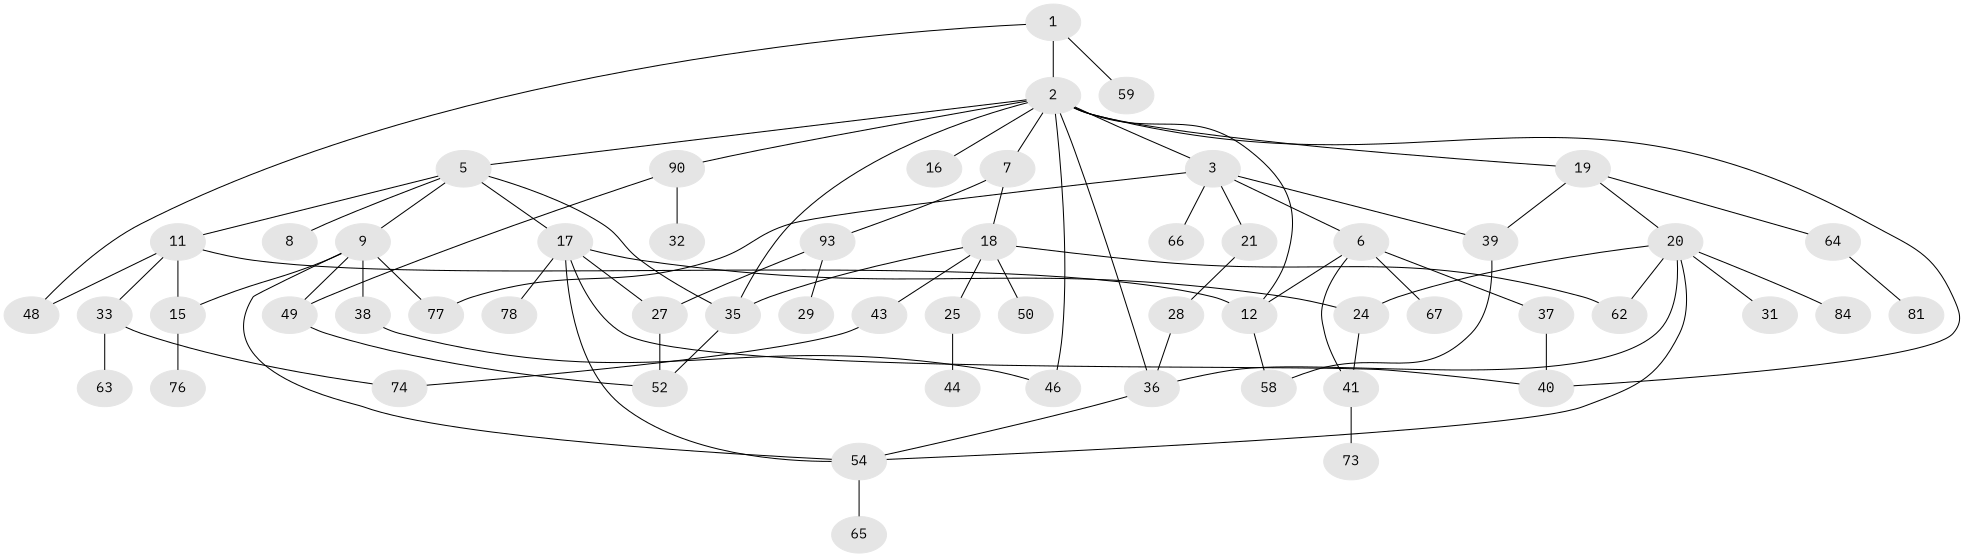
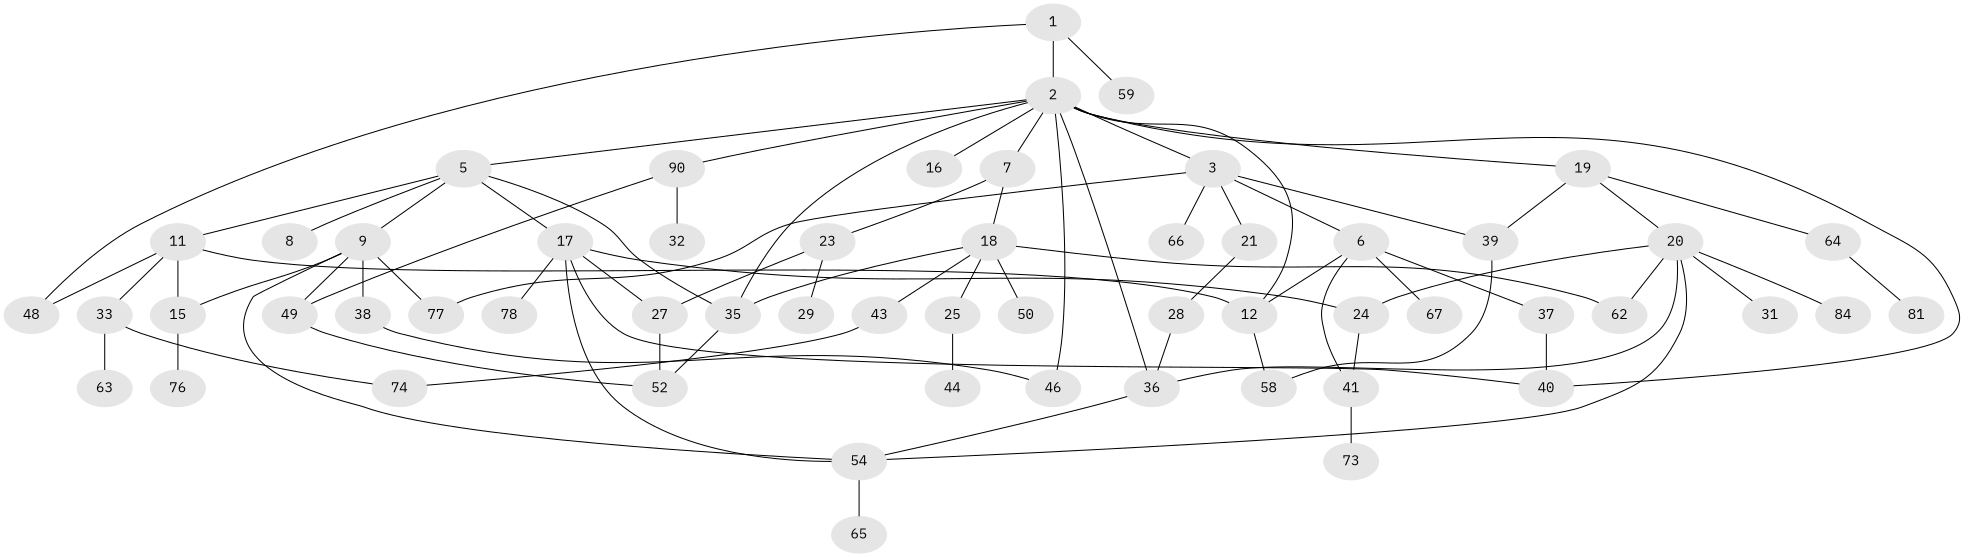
node "93": label "93" -> "23"
